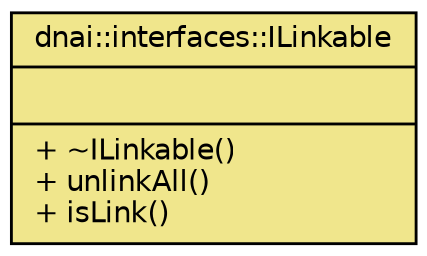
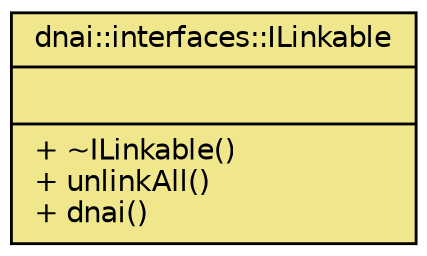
node "dnai::interfaces::ILinkable": text "+ isLink()" -> "+ dnai()"
